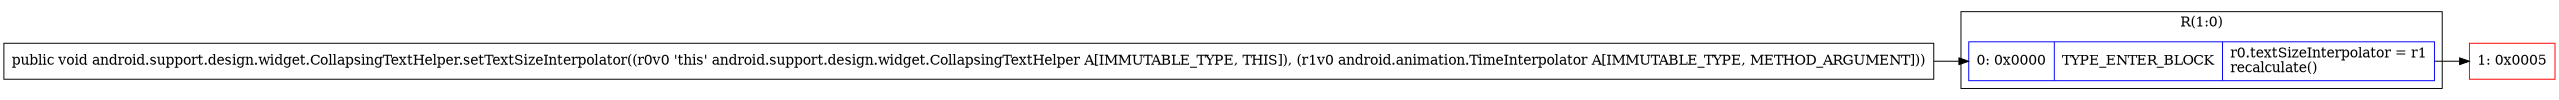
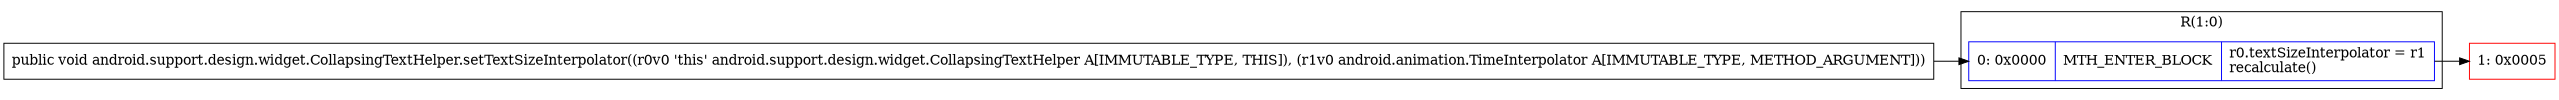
node "0: 0x0000": text "TYPE_ENTER_BLOCK" -> "MTH_ENTER_BLOCK"
